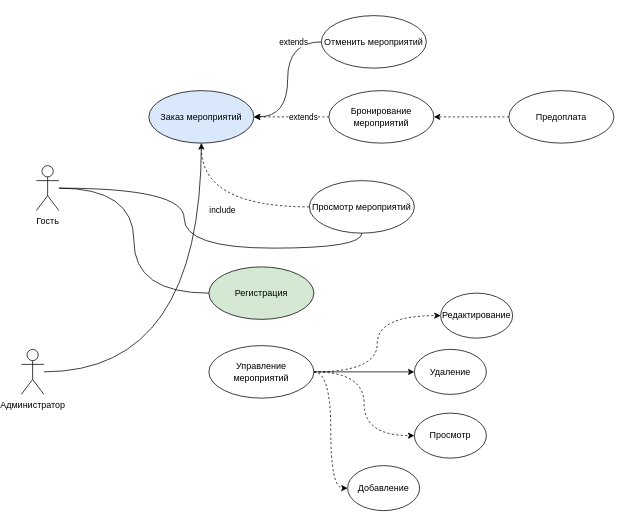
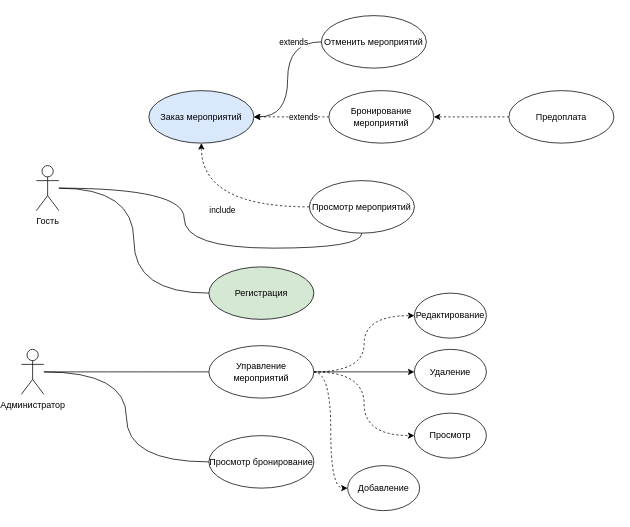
edge "Заказ мероприятий" -- "Администратор": now "Управление мероприятий" -- "Администратор"
node "Редактирование": moved (477, 315) -> (450, 315)
edge "Администратор" -- "Просмотр бронирование": added
node "Просмотр бронирование": added
